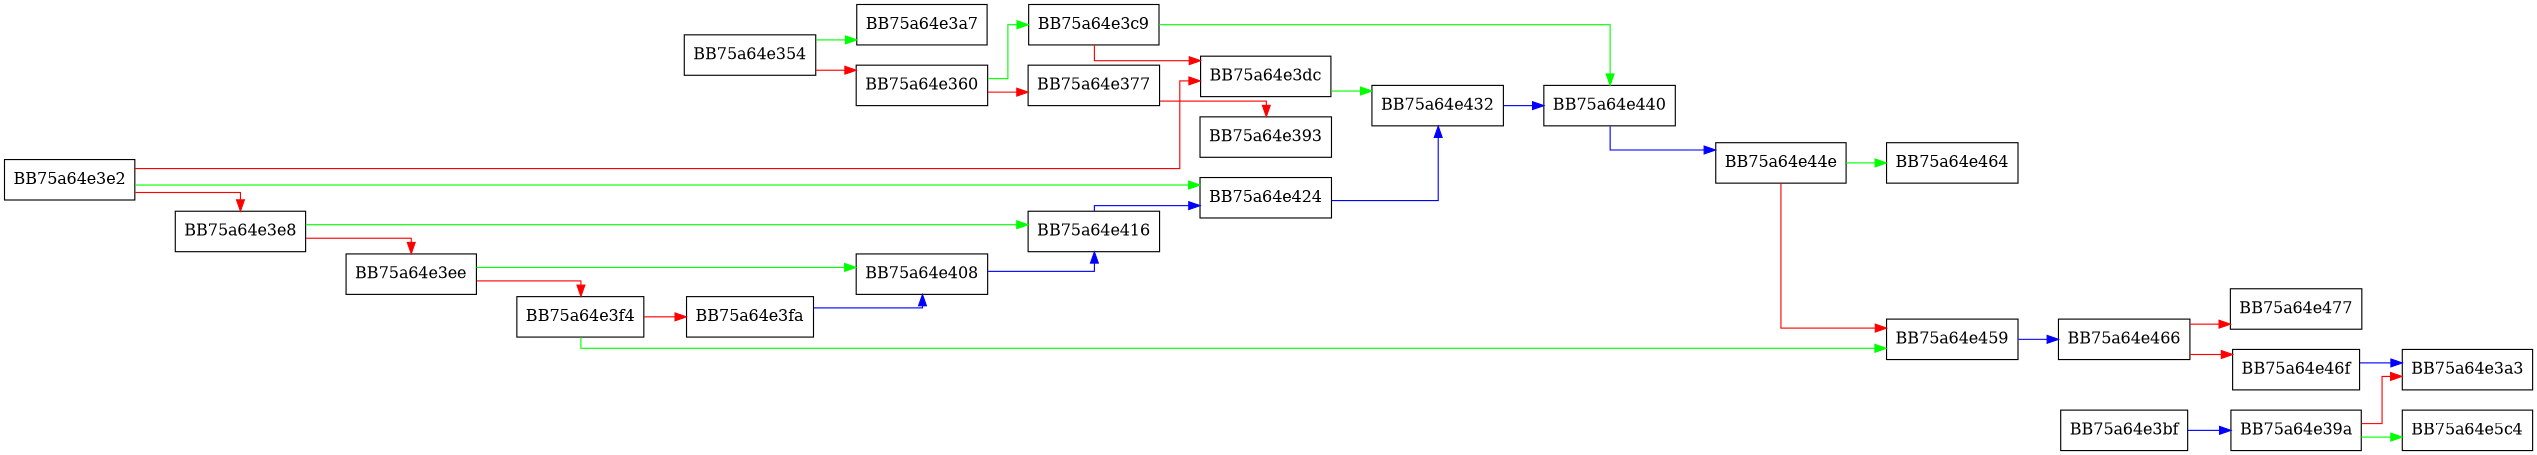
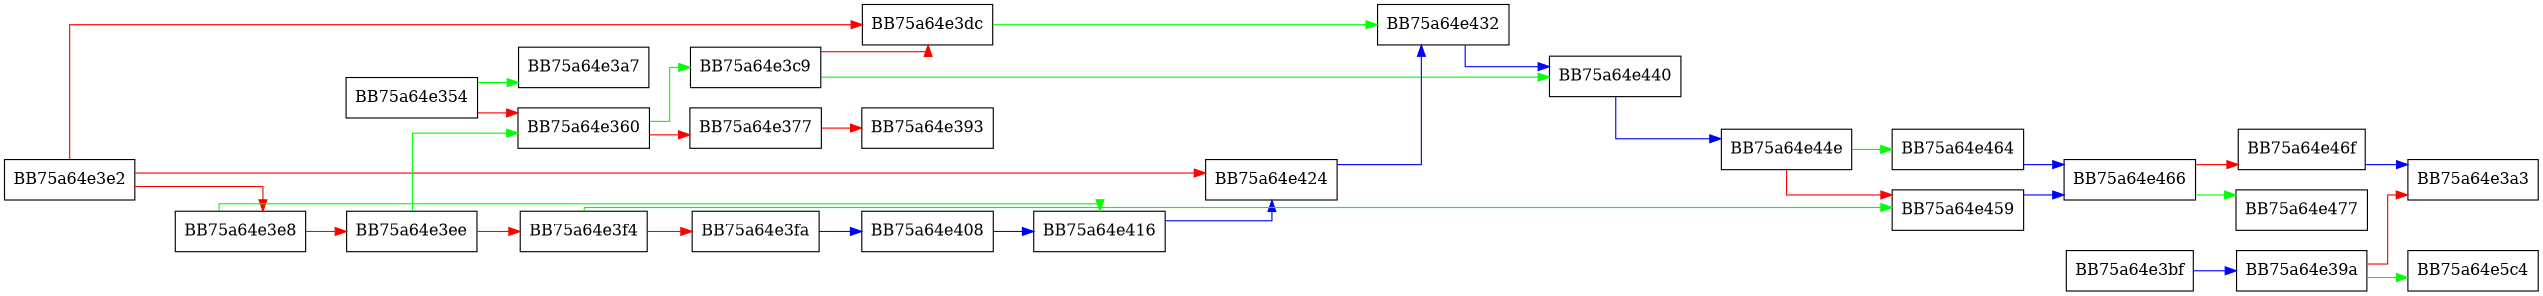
edge "BB75a64e464" -> "BB75a64e466": added
edge "BB75a64e3e2" -> "BB75a64e424": color green -> red
edge "BB75a64e3ee" -> "BB75a64e408": now "BB75a64e3ee" -> "BB75a64e360"
edge "BB75a64e466" -> "BB75a64e477": color red -> green
